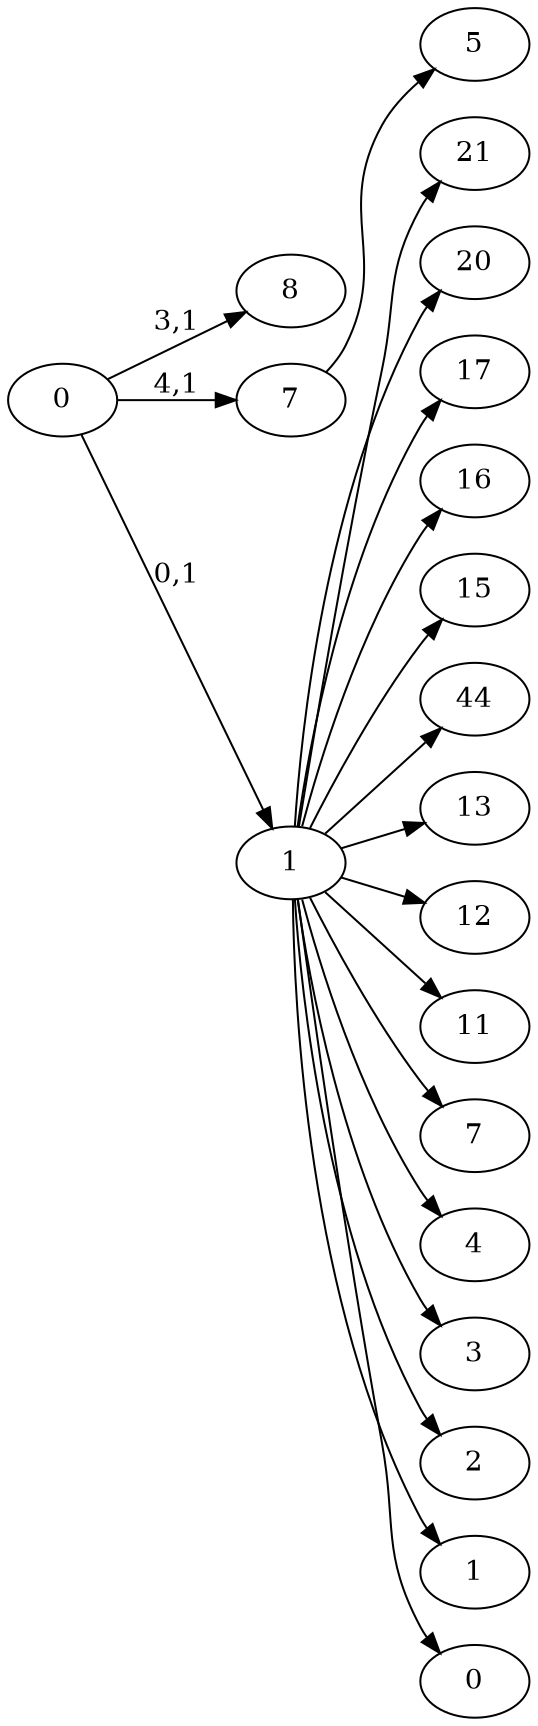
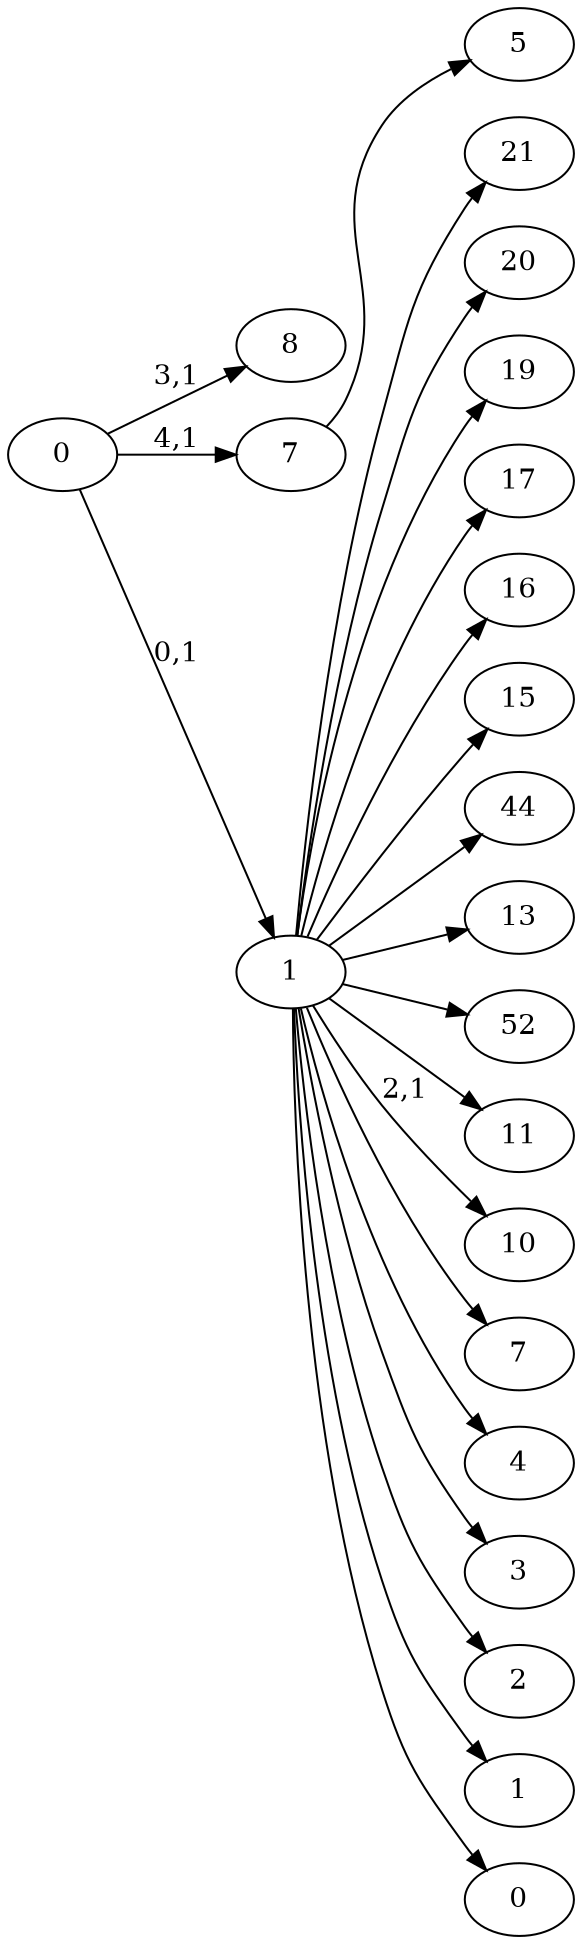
node "19": added
node "12": label "12" -> "52"
node "10": added
